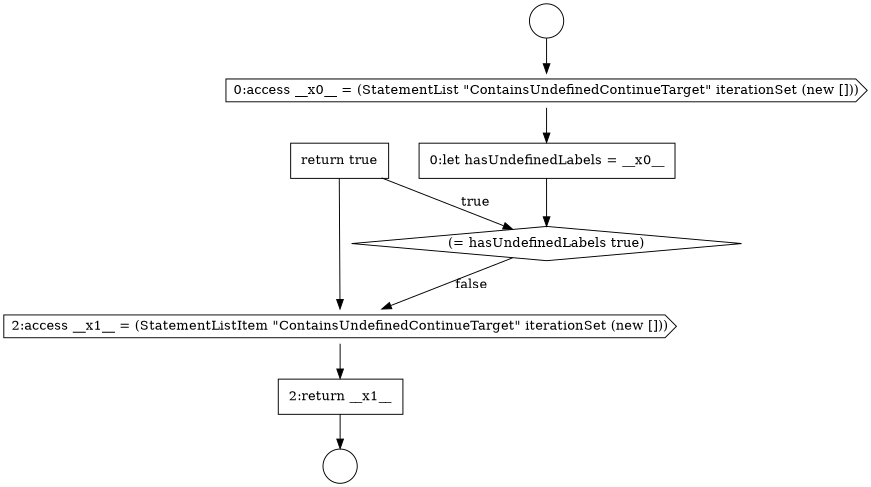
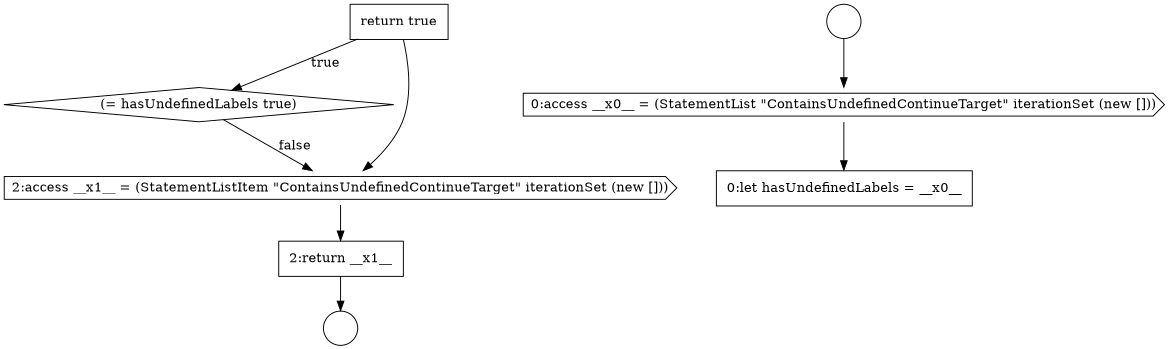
edge "0:let hasUndefinedLabels = __x0__" -> "(= hasUndefinedLabels true)": removed
